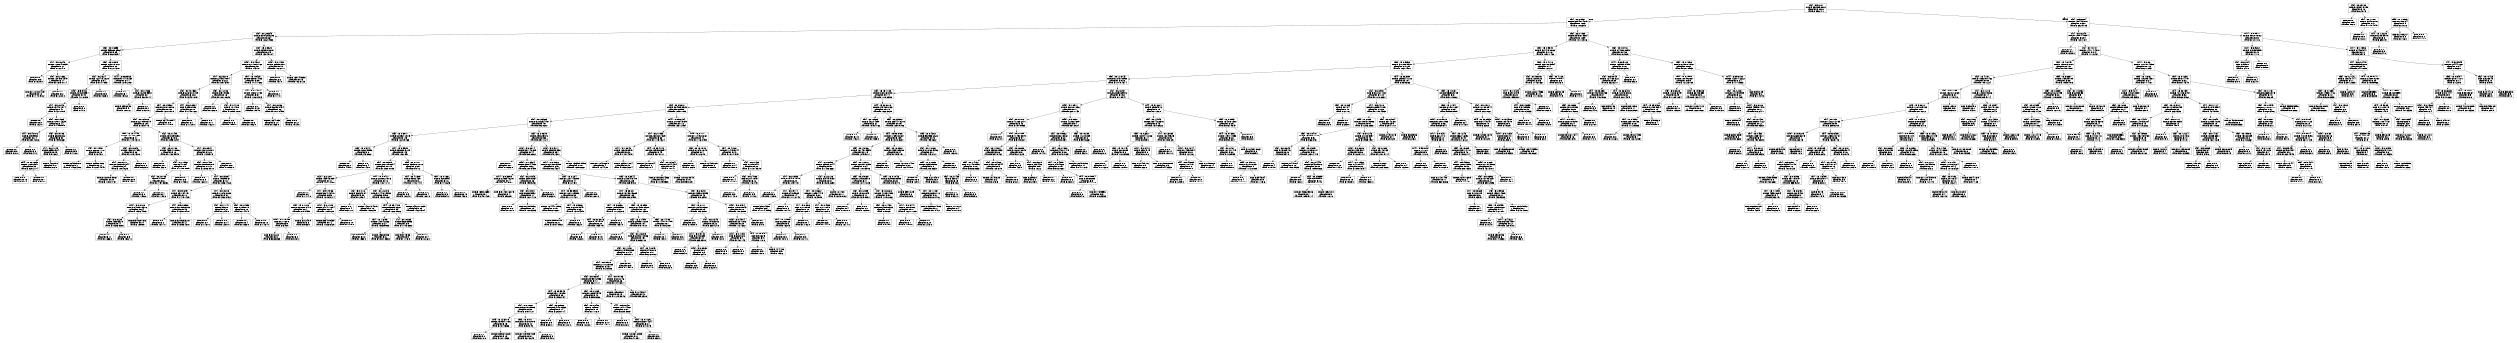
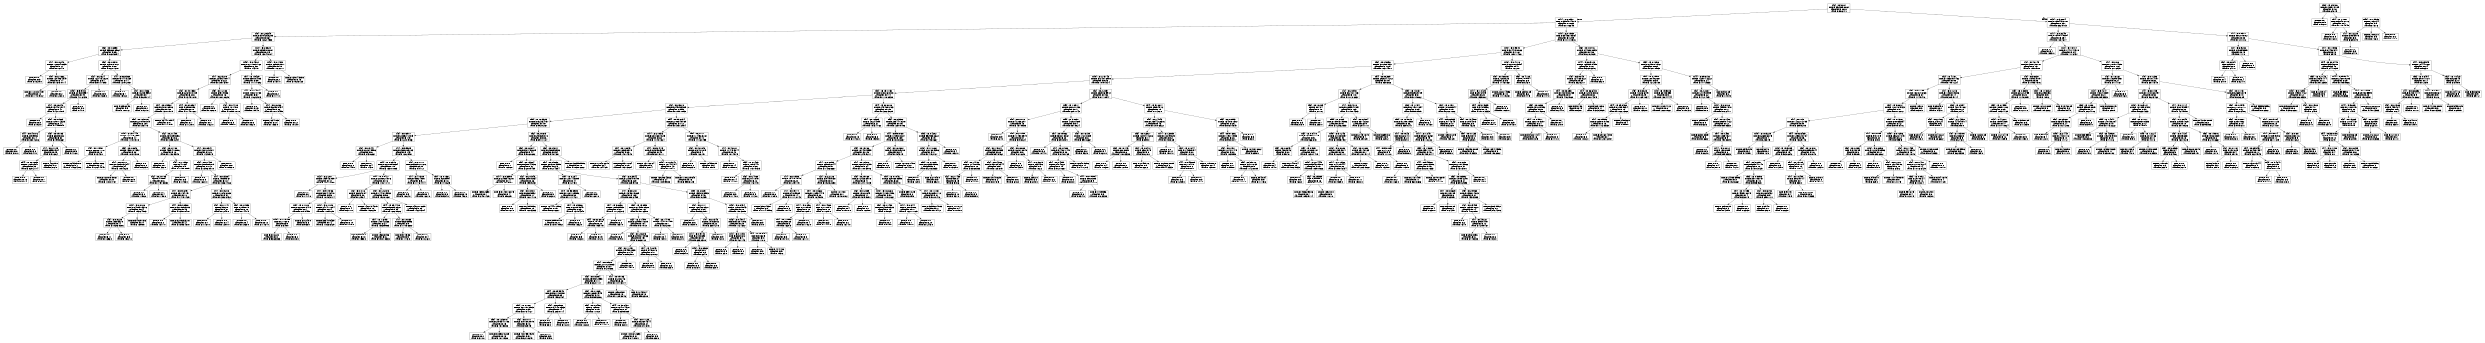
edge "X[4] <= 93.0037 mse = 1176.0 samples = 5 value = 1110.0" -> "mse = 0.0 samples = 2 value = 1068.0": now "mse = 0.0 samples = 3 value = 1138.0" -> "mse = 0.0 samples = 2 value = 1068.0"
node "mse = 0.0 samples = 10 value = 1743.0": removed
node "mse = 3080.25 samples = 2 value = 242.5": added
